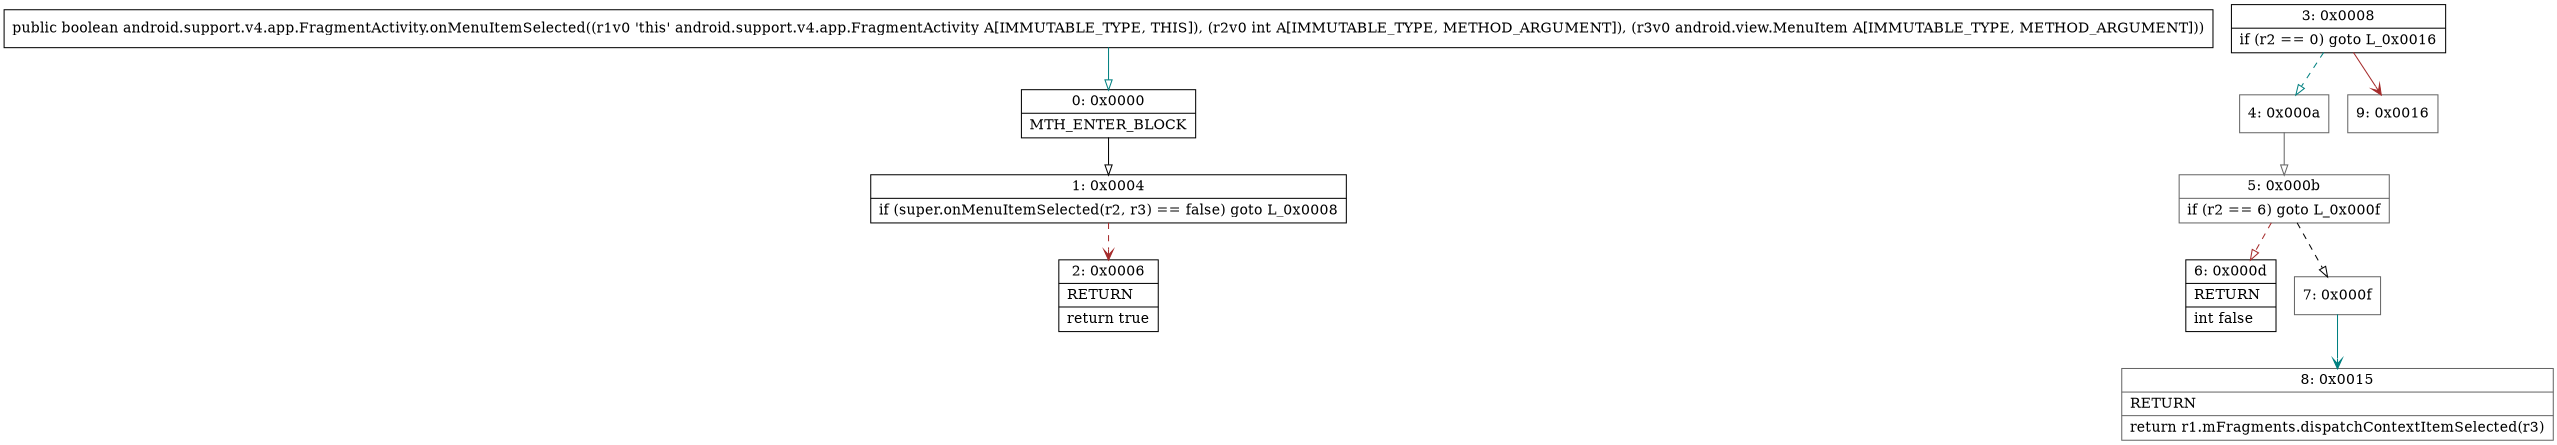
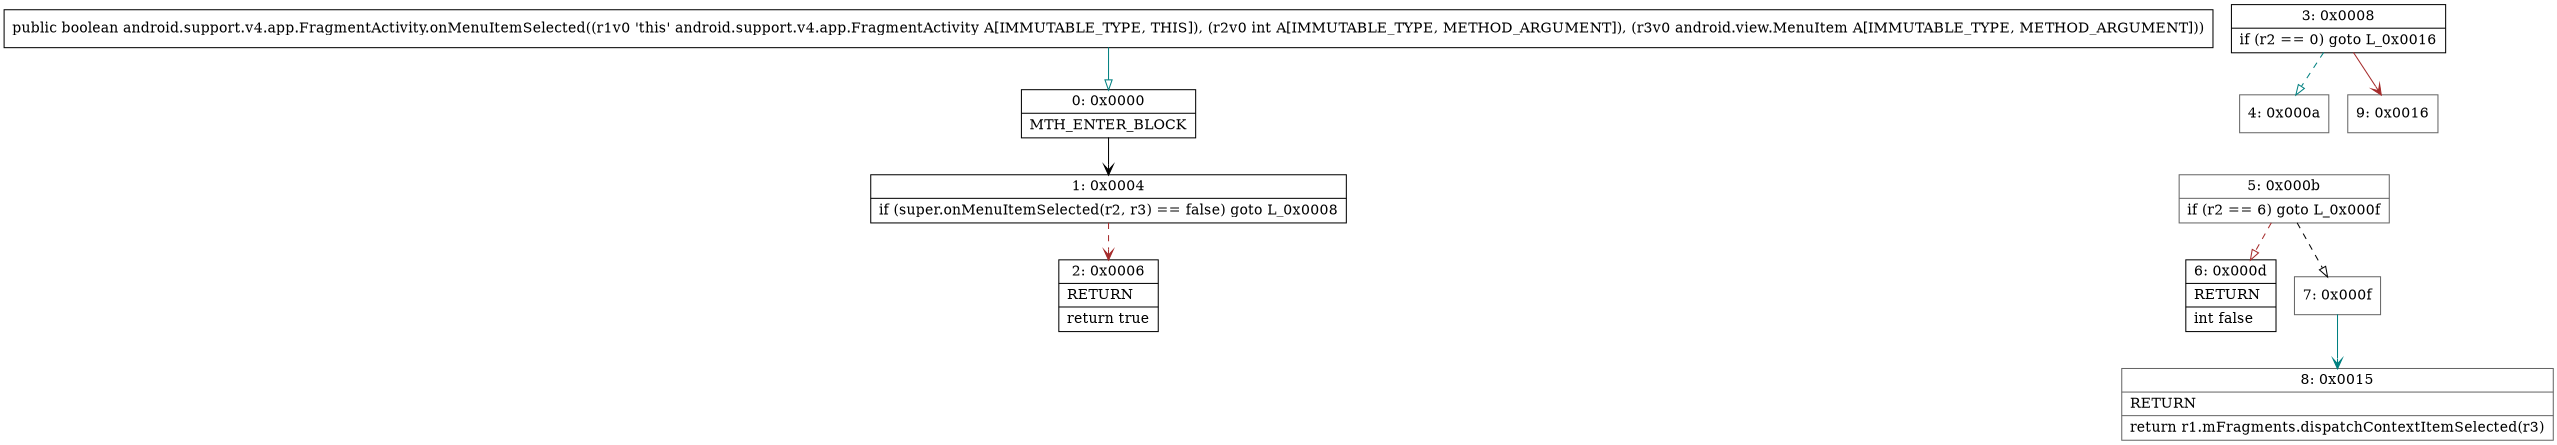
edge "4: 0x000a" -> "5: 0x000b": removed
edge "0: 0x0000" -> "1: 0x0004": arrowhead onormal -> vee
